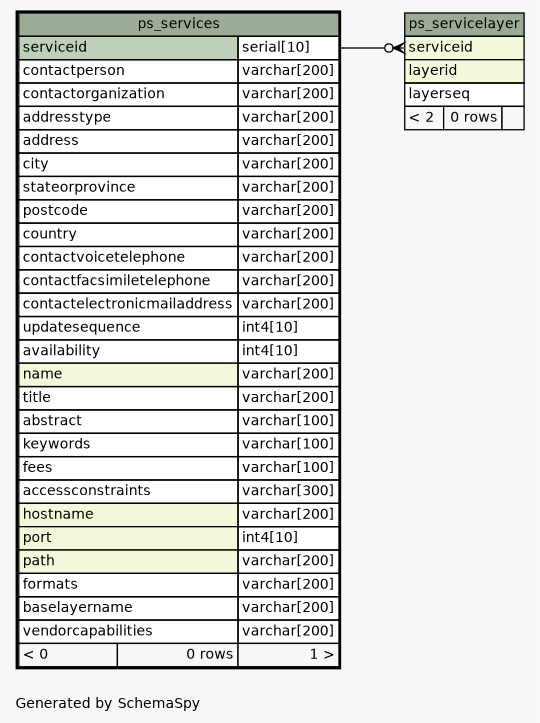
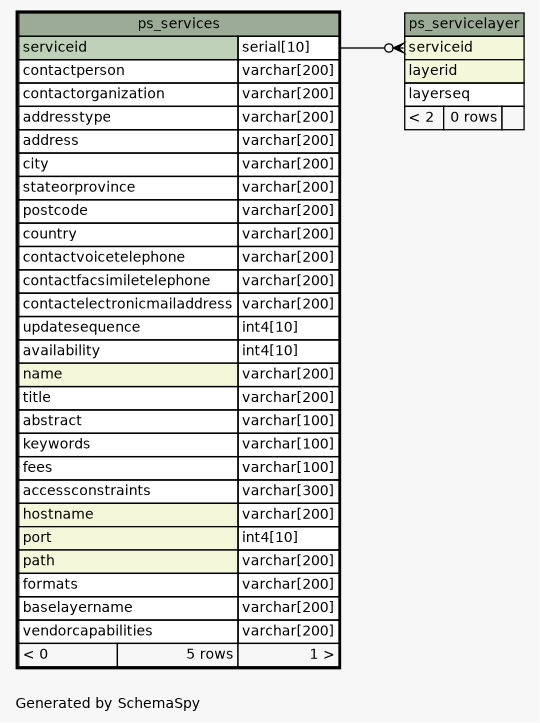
node "ps_services": text "0 rows" -> "5 rows"
